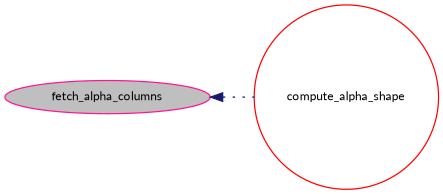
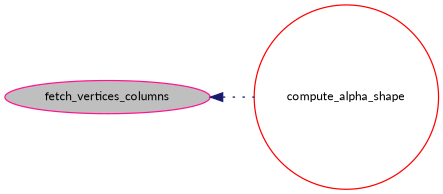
node "fetch_alpha_columns": label "fetch_alpha_columns" -> "fetch_vertices_columns"
